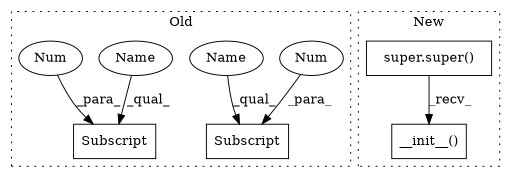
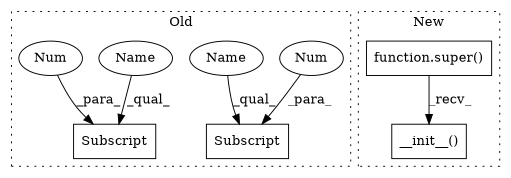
node "super.super()": label "super.super()" -> "function.super()"
